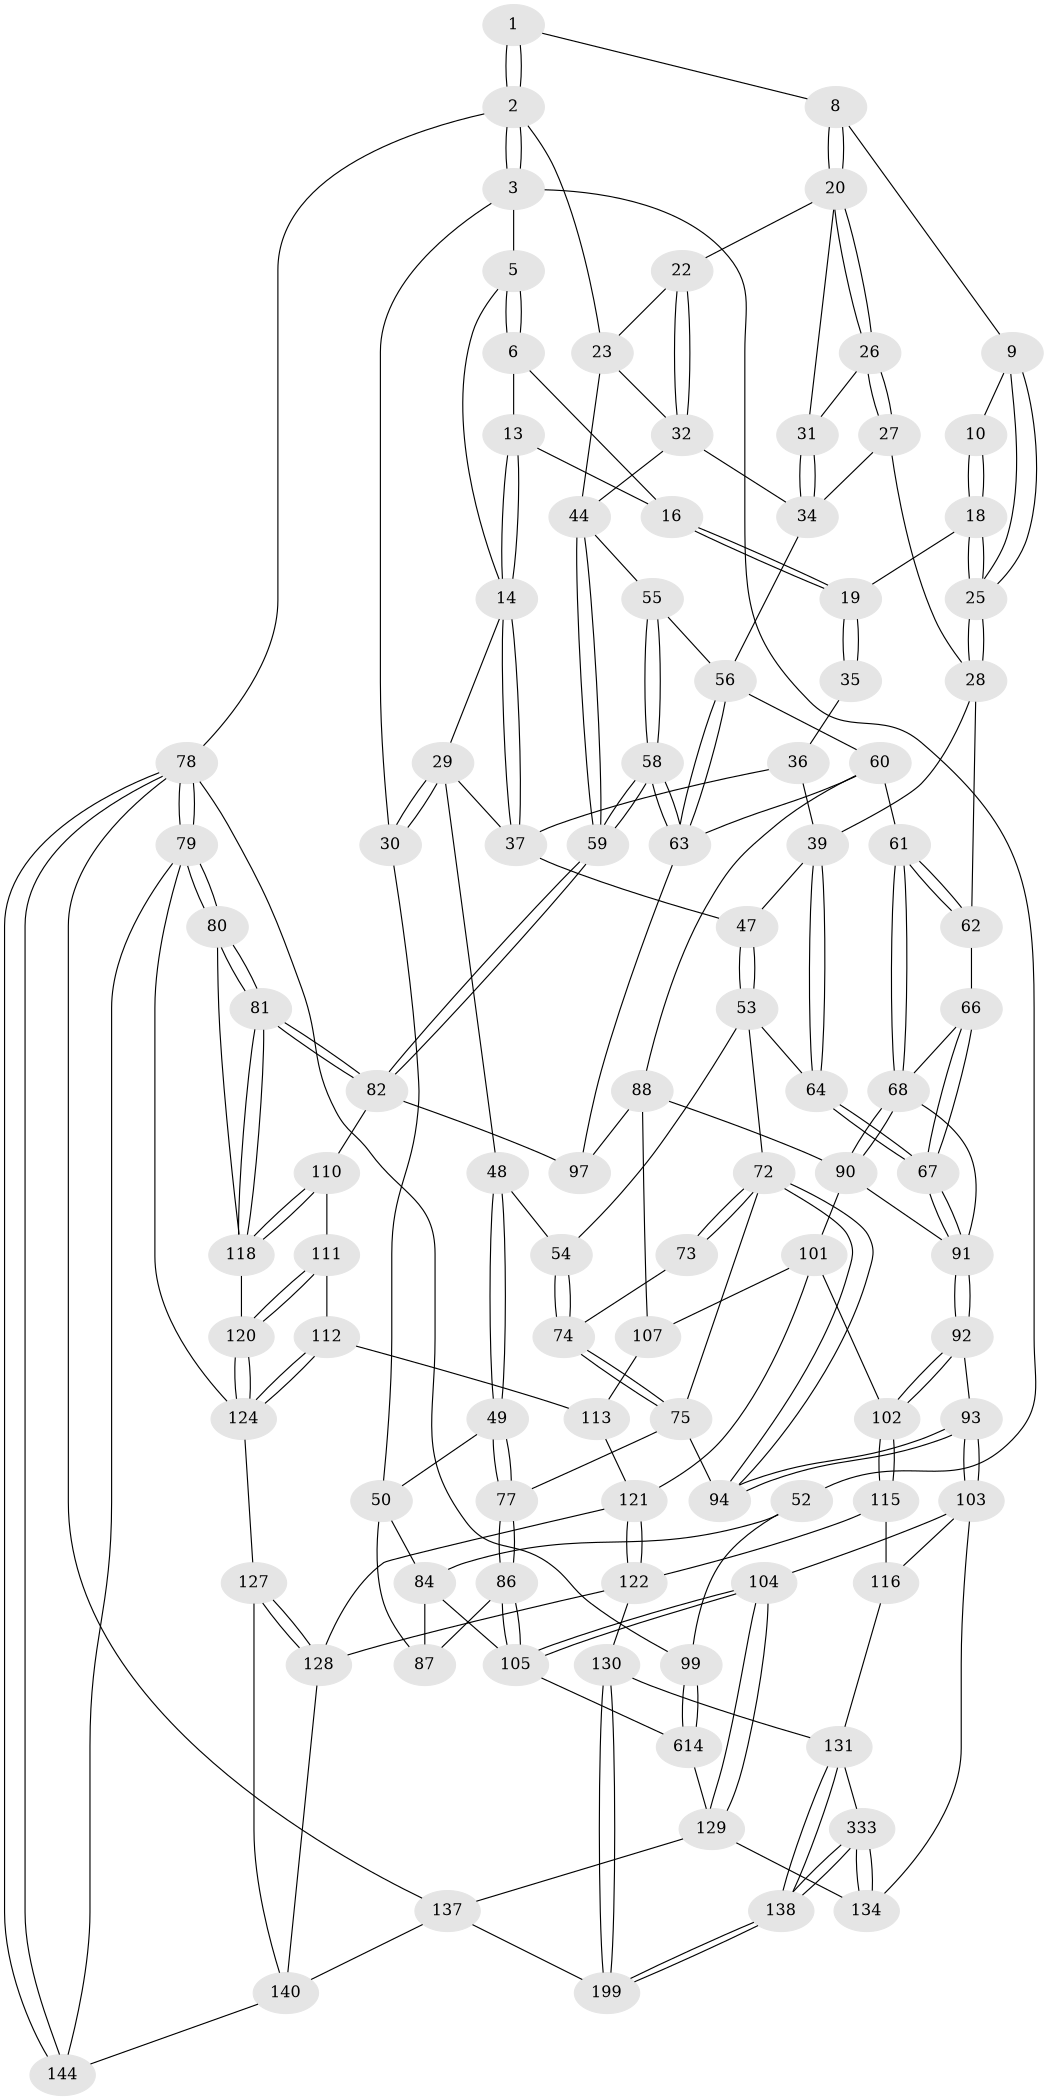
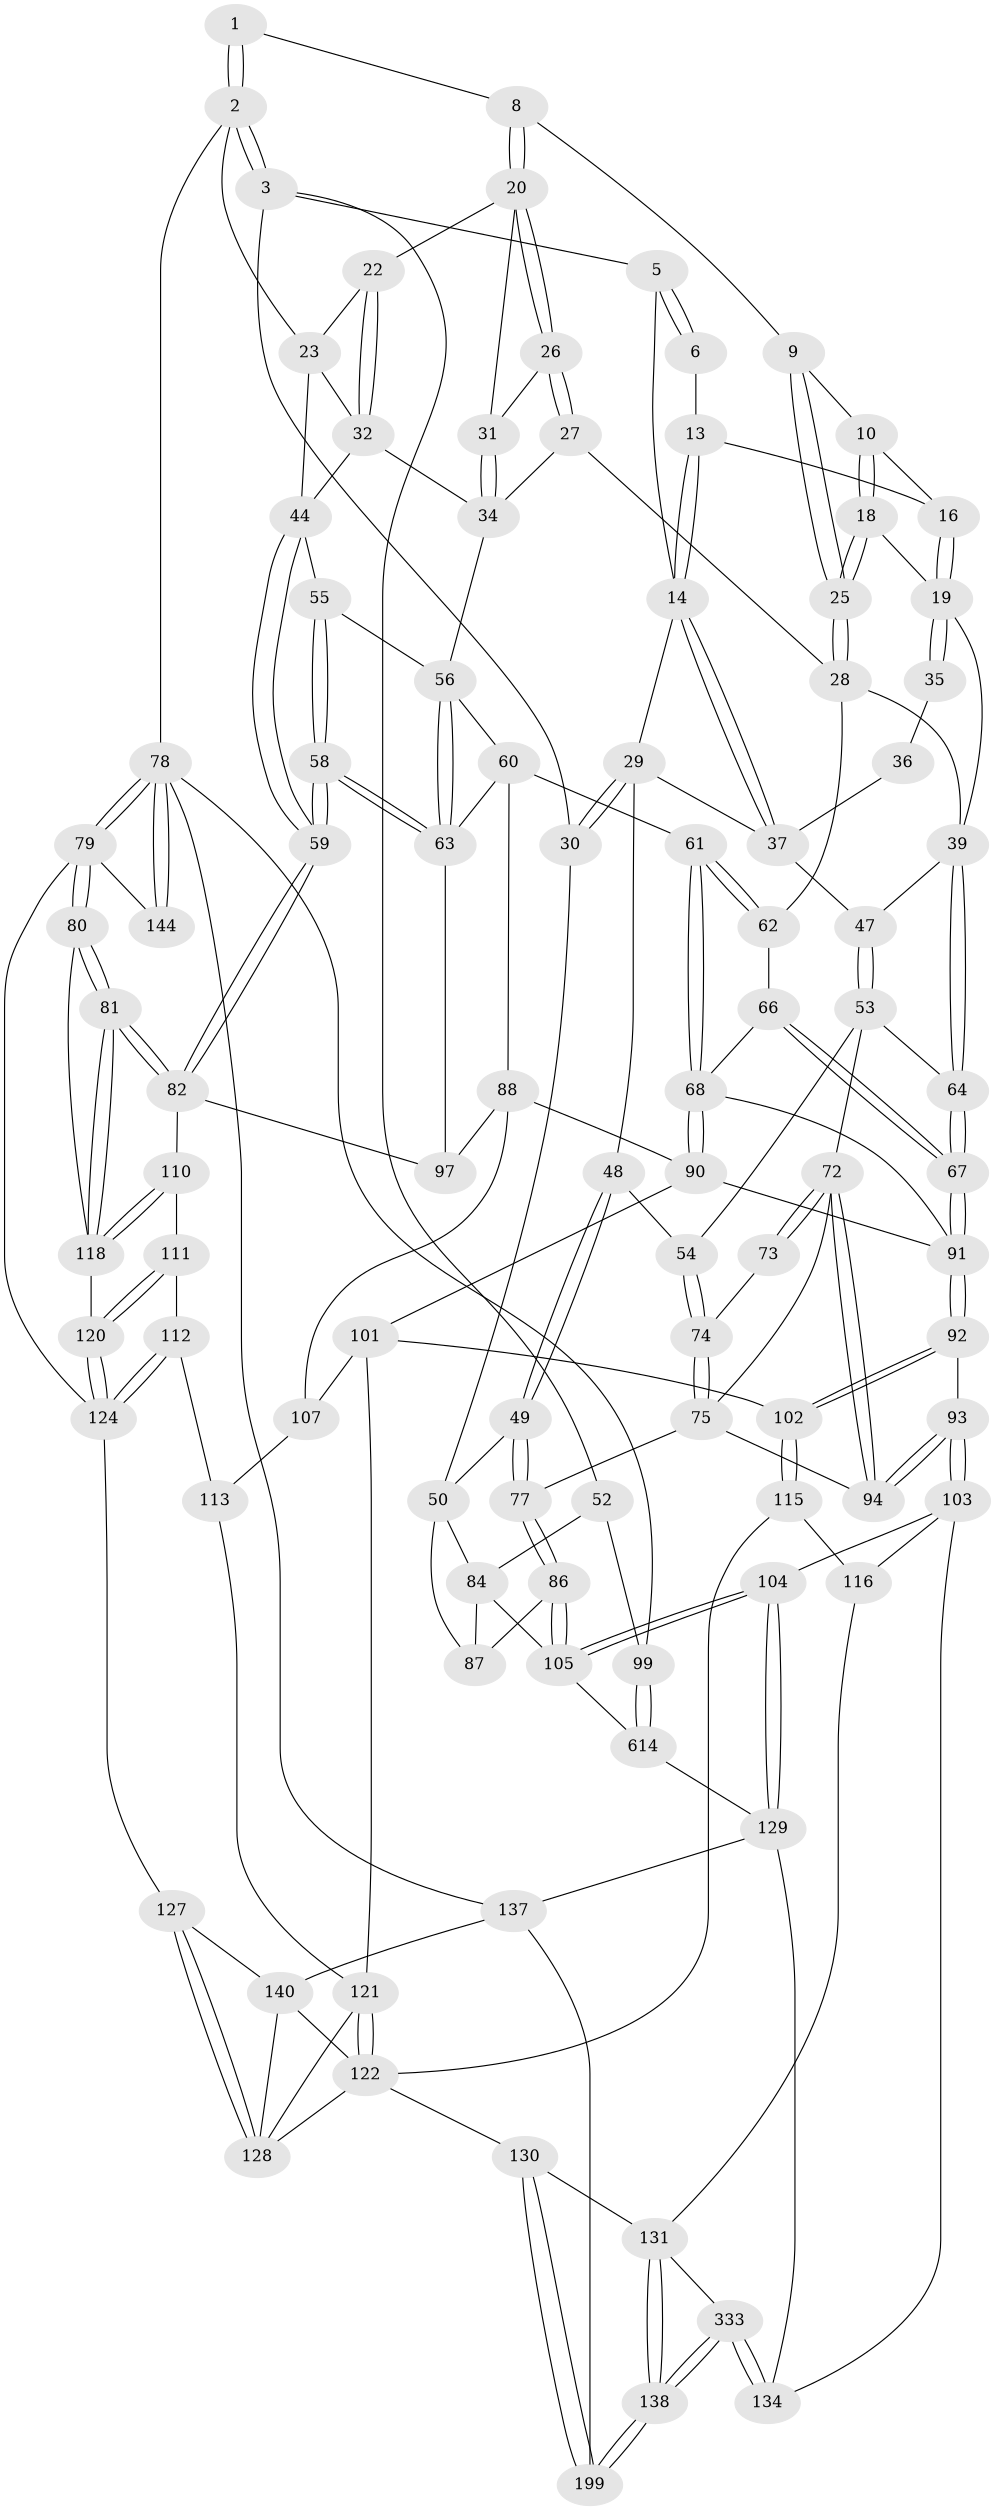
edge "6" -- "16": now "10" -- "16"
edge "36" -- "39": now "19" -- "39"
edge "140" -- "144": now "140" -- "122"
